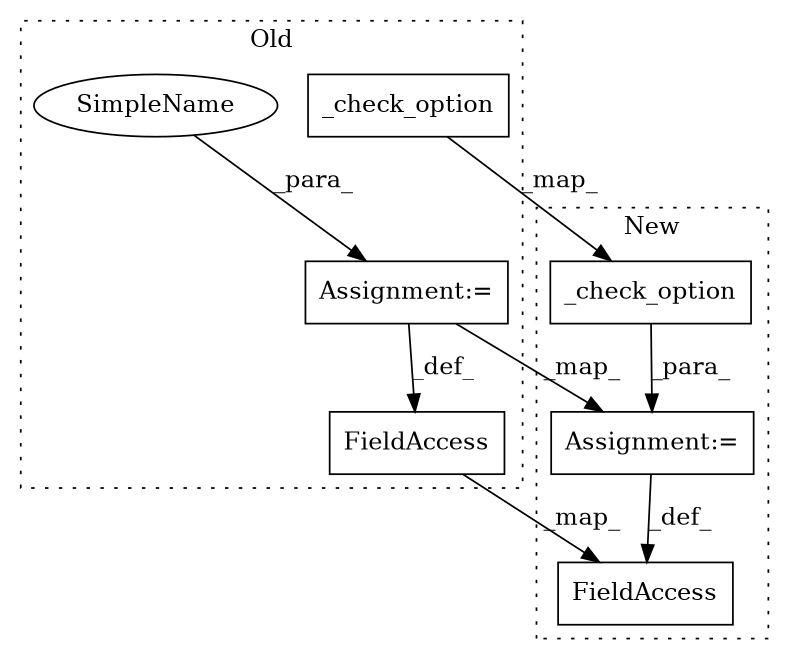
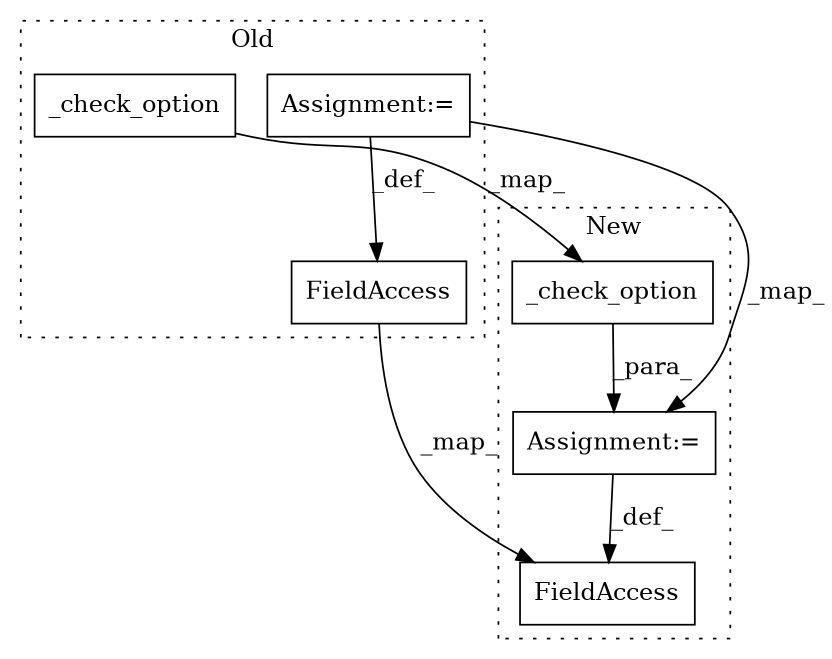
node "SimpleName": removed
